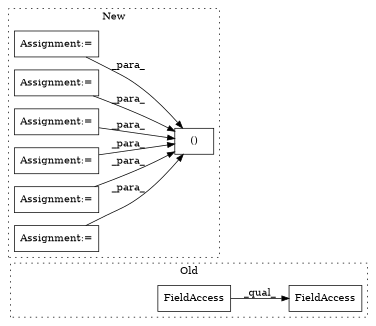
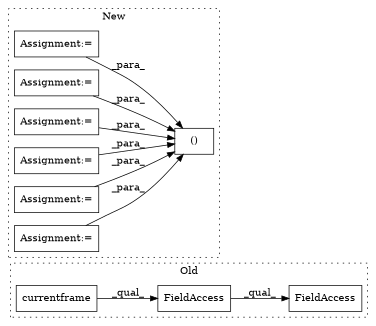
node "currentframe": added
